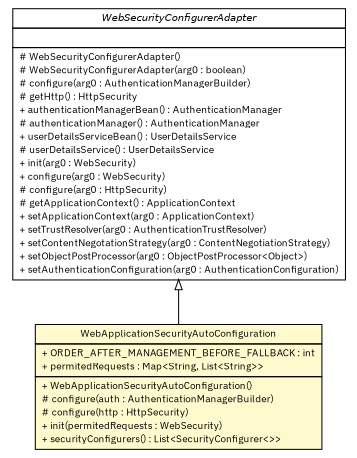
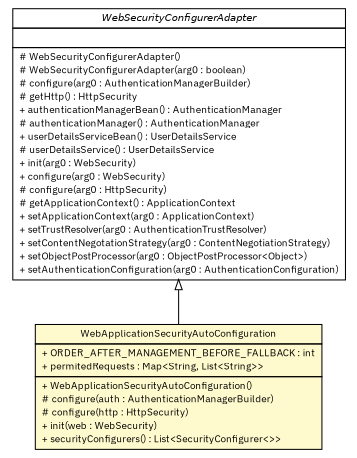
node "WebApplicationSecurityAutoConfiguration": text "+ init(permitedRequests : WebSecurity)" -> "+ init(web : WebSecurity)"
